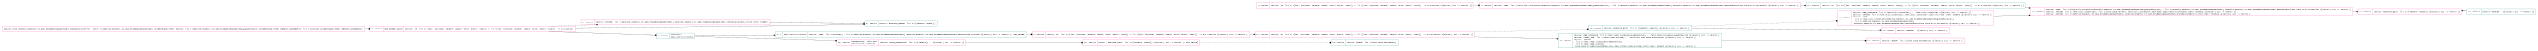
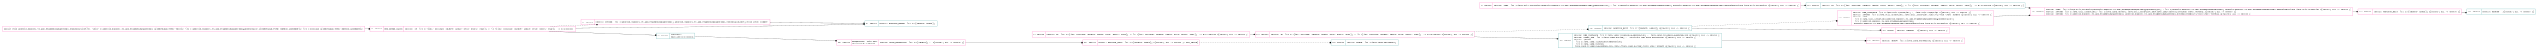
node "7: 0x000c": removed
edge "14: 0x0023" -> "13: 0x0022": reversed
node "4: ?": removed
